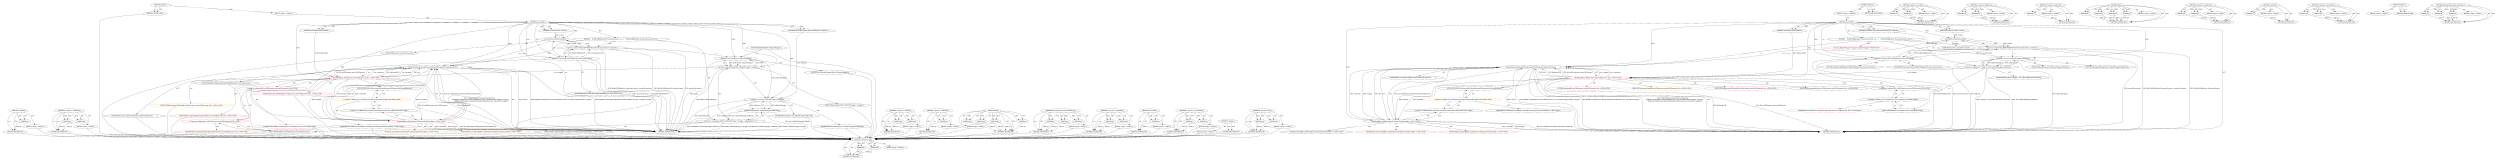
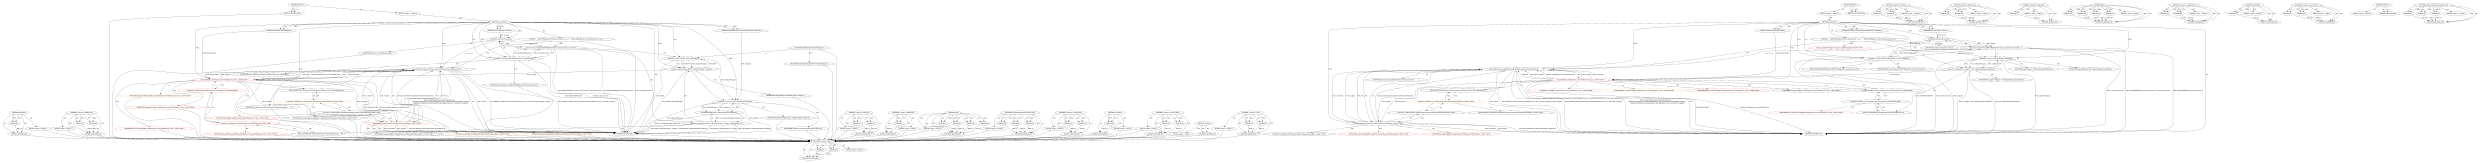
edge "(<operator>.lessThan,RefPtr<CallbackWrapper)" -> "(IDENTIFIER,CallbackWrapper,RefPtr<CallbackWrapper)": now "(IDENTIFIER,RefPtr,RefPtr<CallbackWrapper)" -> "(IDENTIFIER,CallbackWrapper,RefPtr<CallbackWrapper)"
